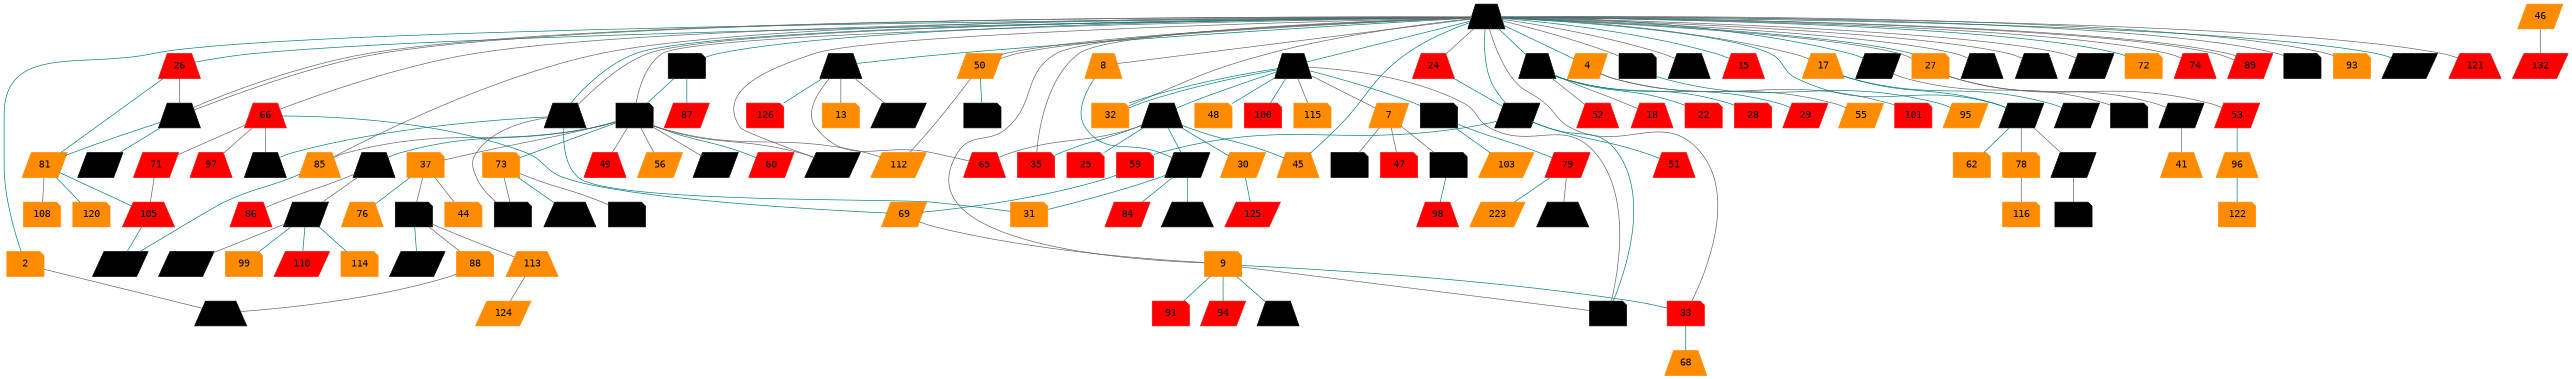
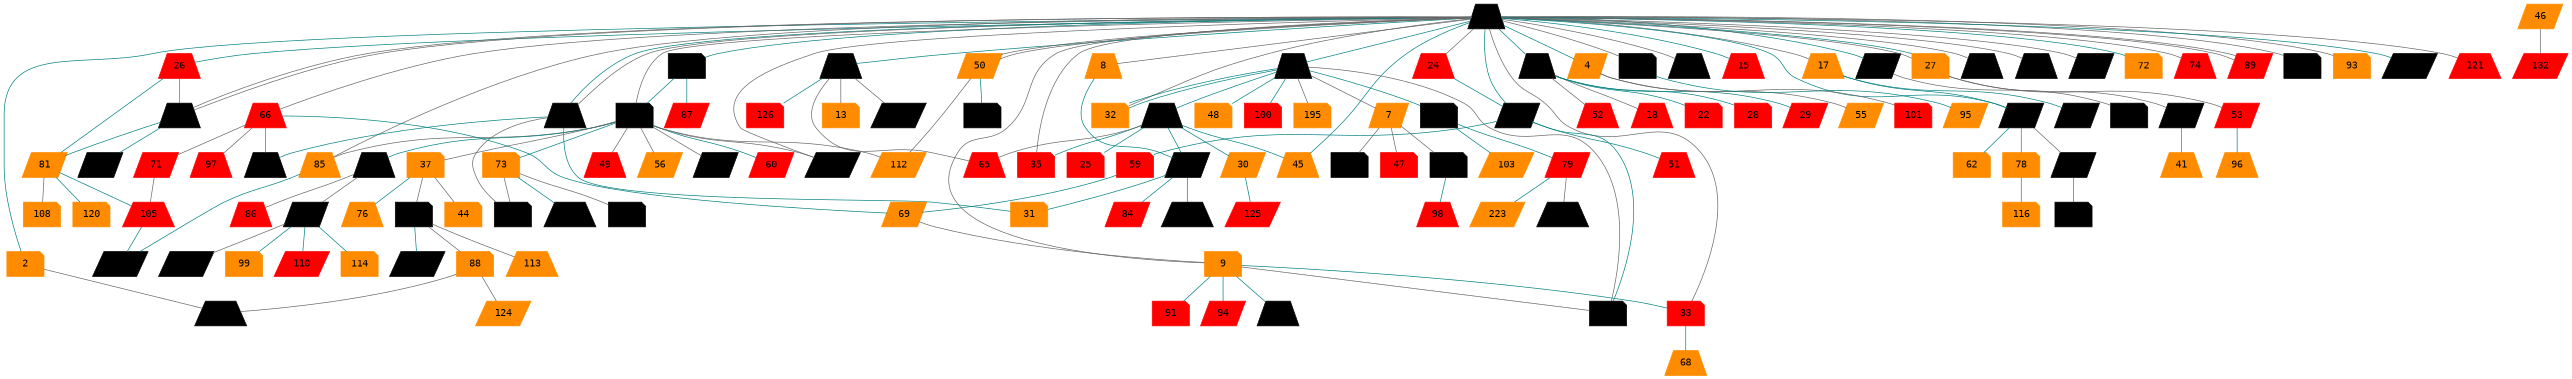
node "115": label "115" -> "195"
node "122": removed
edge "113" -- "124": now "88" -- "124"
